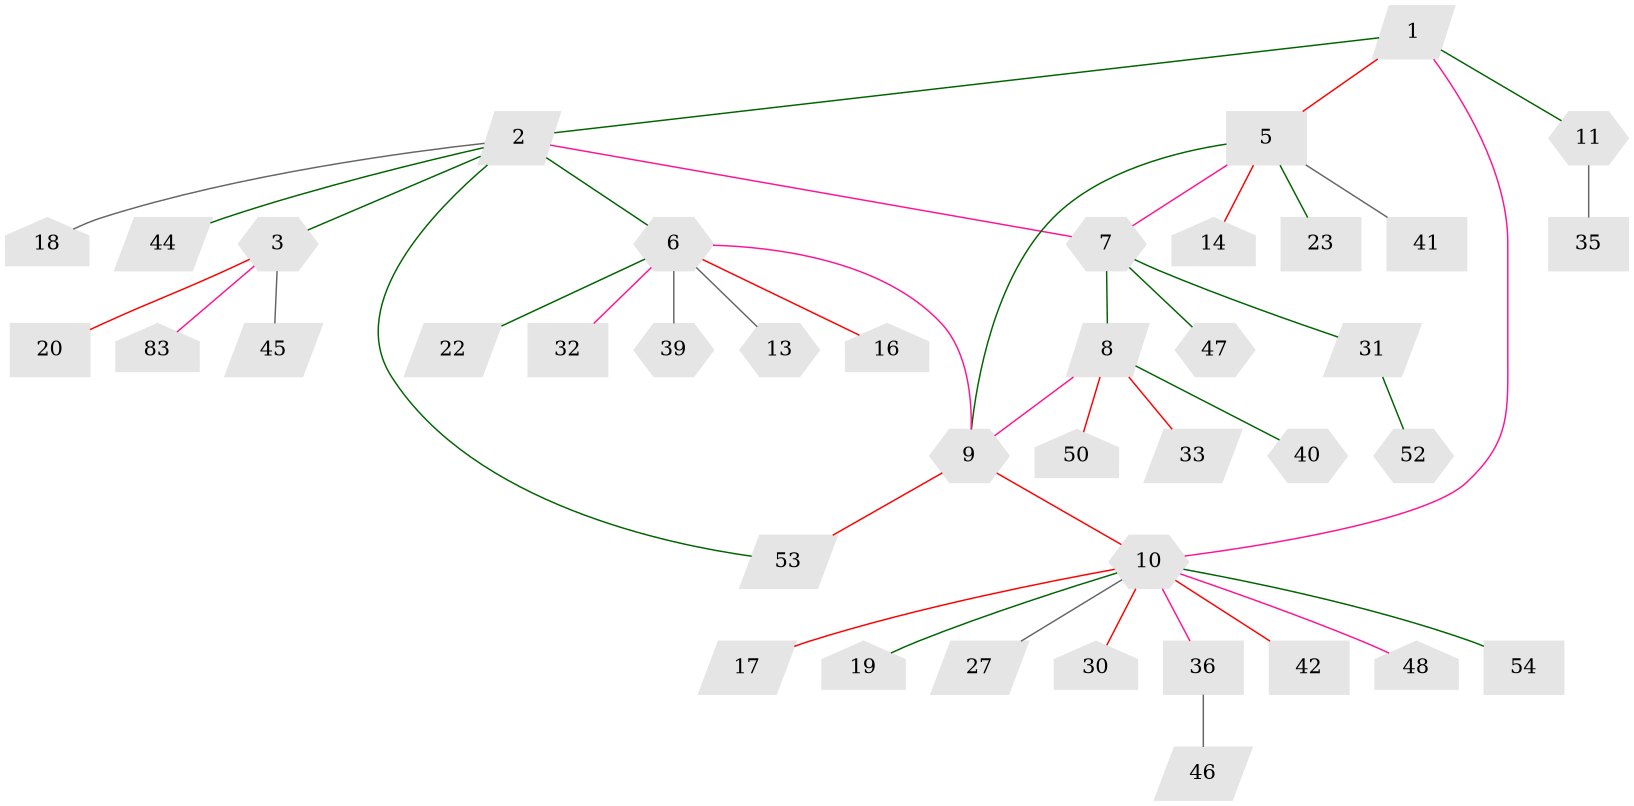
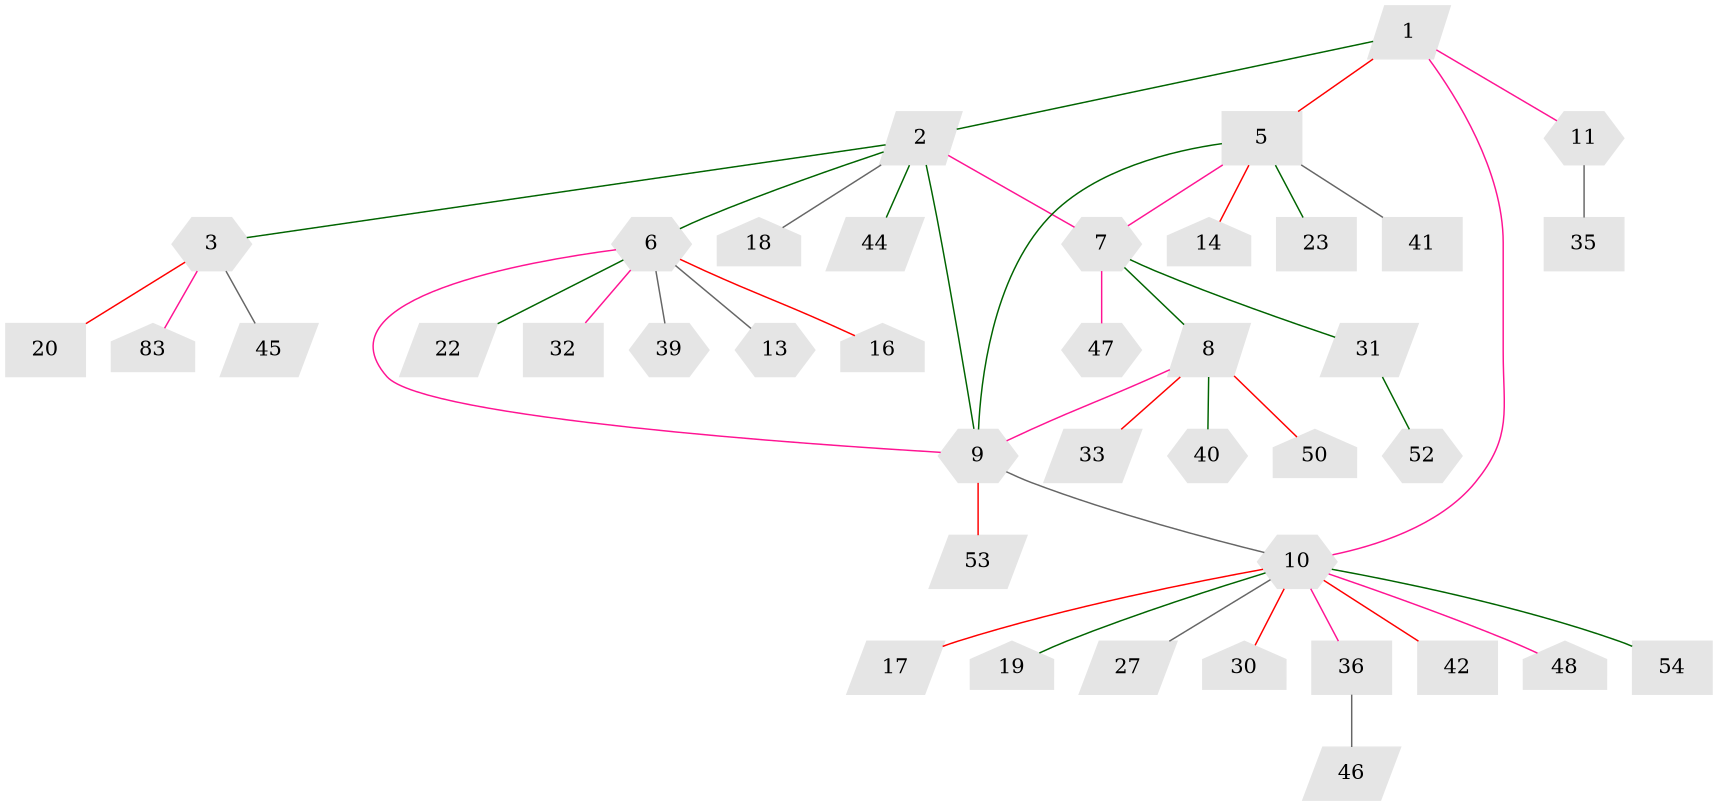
edge "1" -- "11": color darkgreen -> deeppink
edge "7" -- "47": color darkgreen -> deeppink
edge "2" -- "53": now "2" -- "9"
edge "9" -- "10": color red -> gray40
